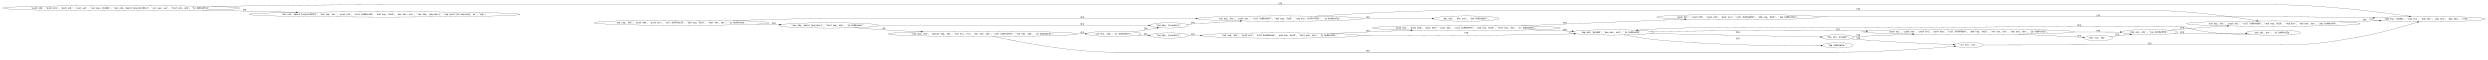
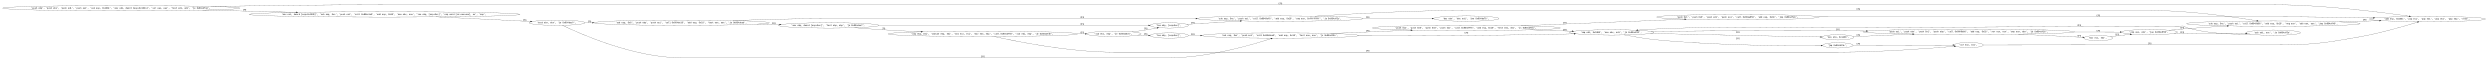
node "'test ebx, ebx', 'je 0x804dec9',": added
edge "'mov ebx, 0x1600'," -> "'xor eax, eax',": now "'jmp 0x804df3e'," -> "'xor eax, eax',"
